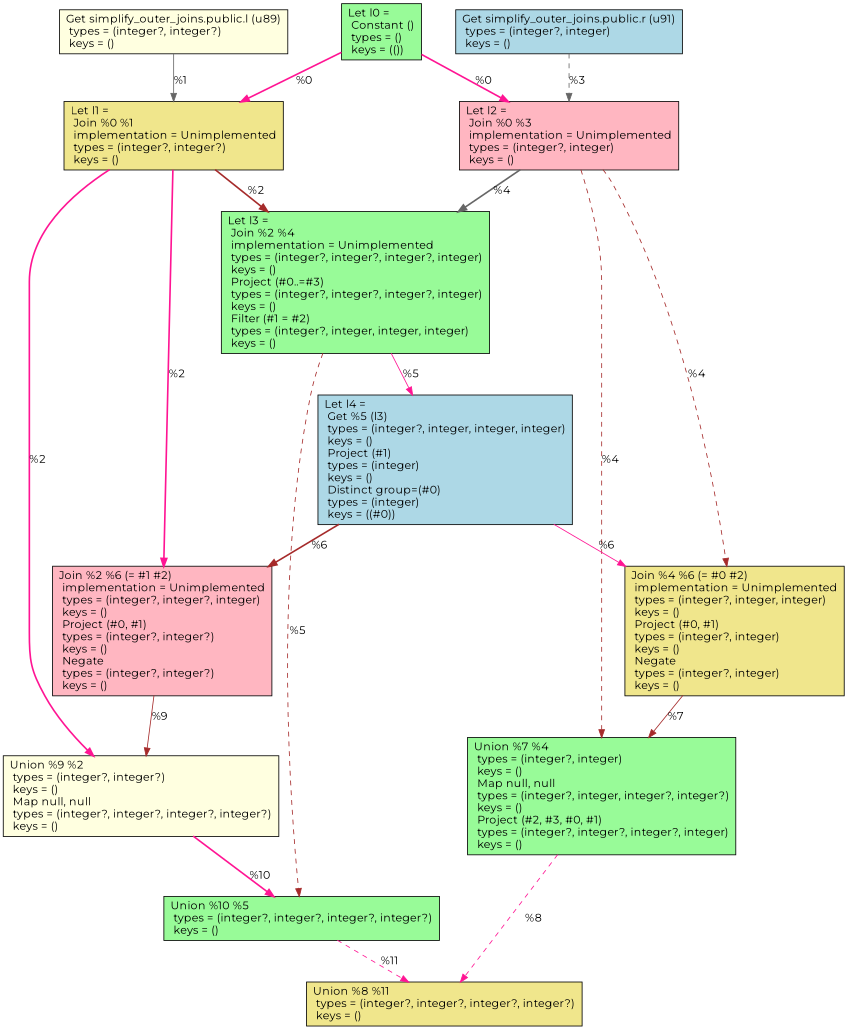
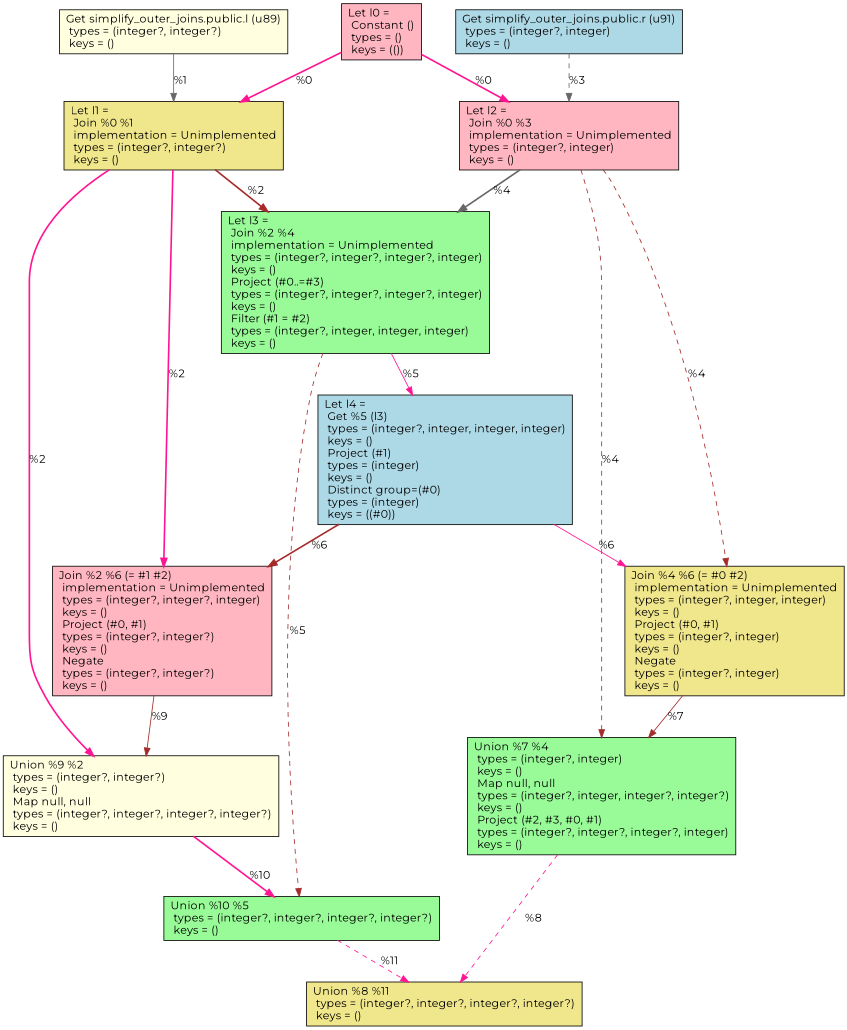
node "Let l0 = Constant () types = () keys = (())": fillcolor palegreen -> lightpink
